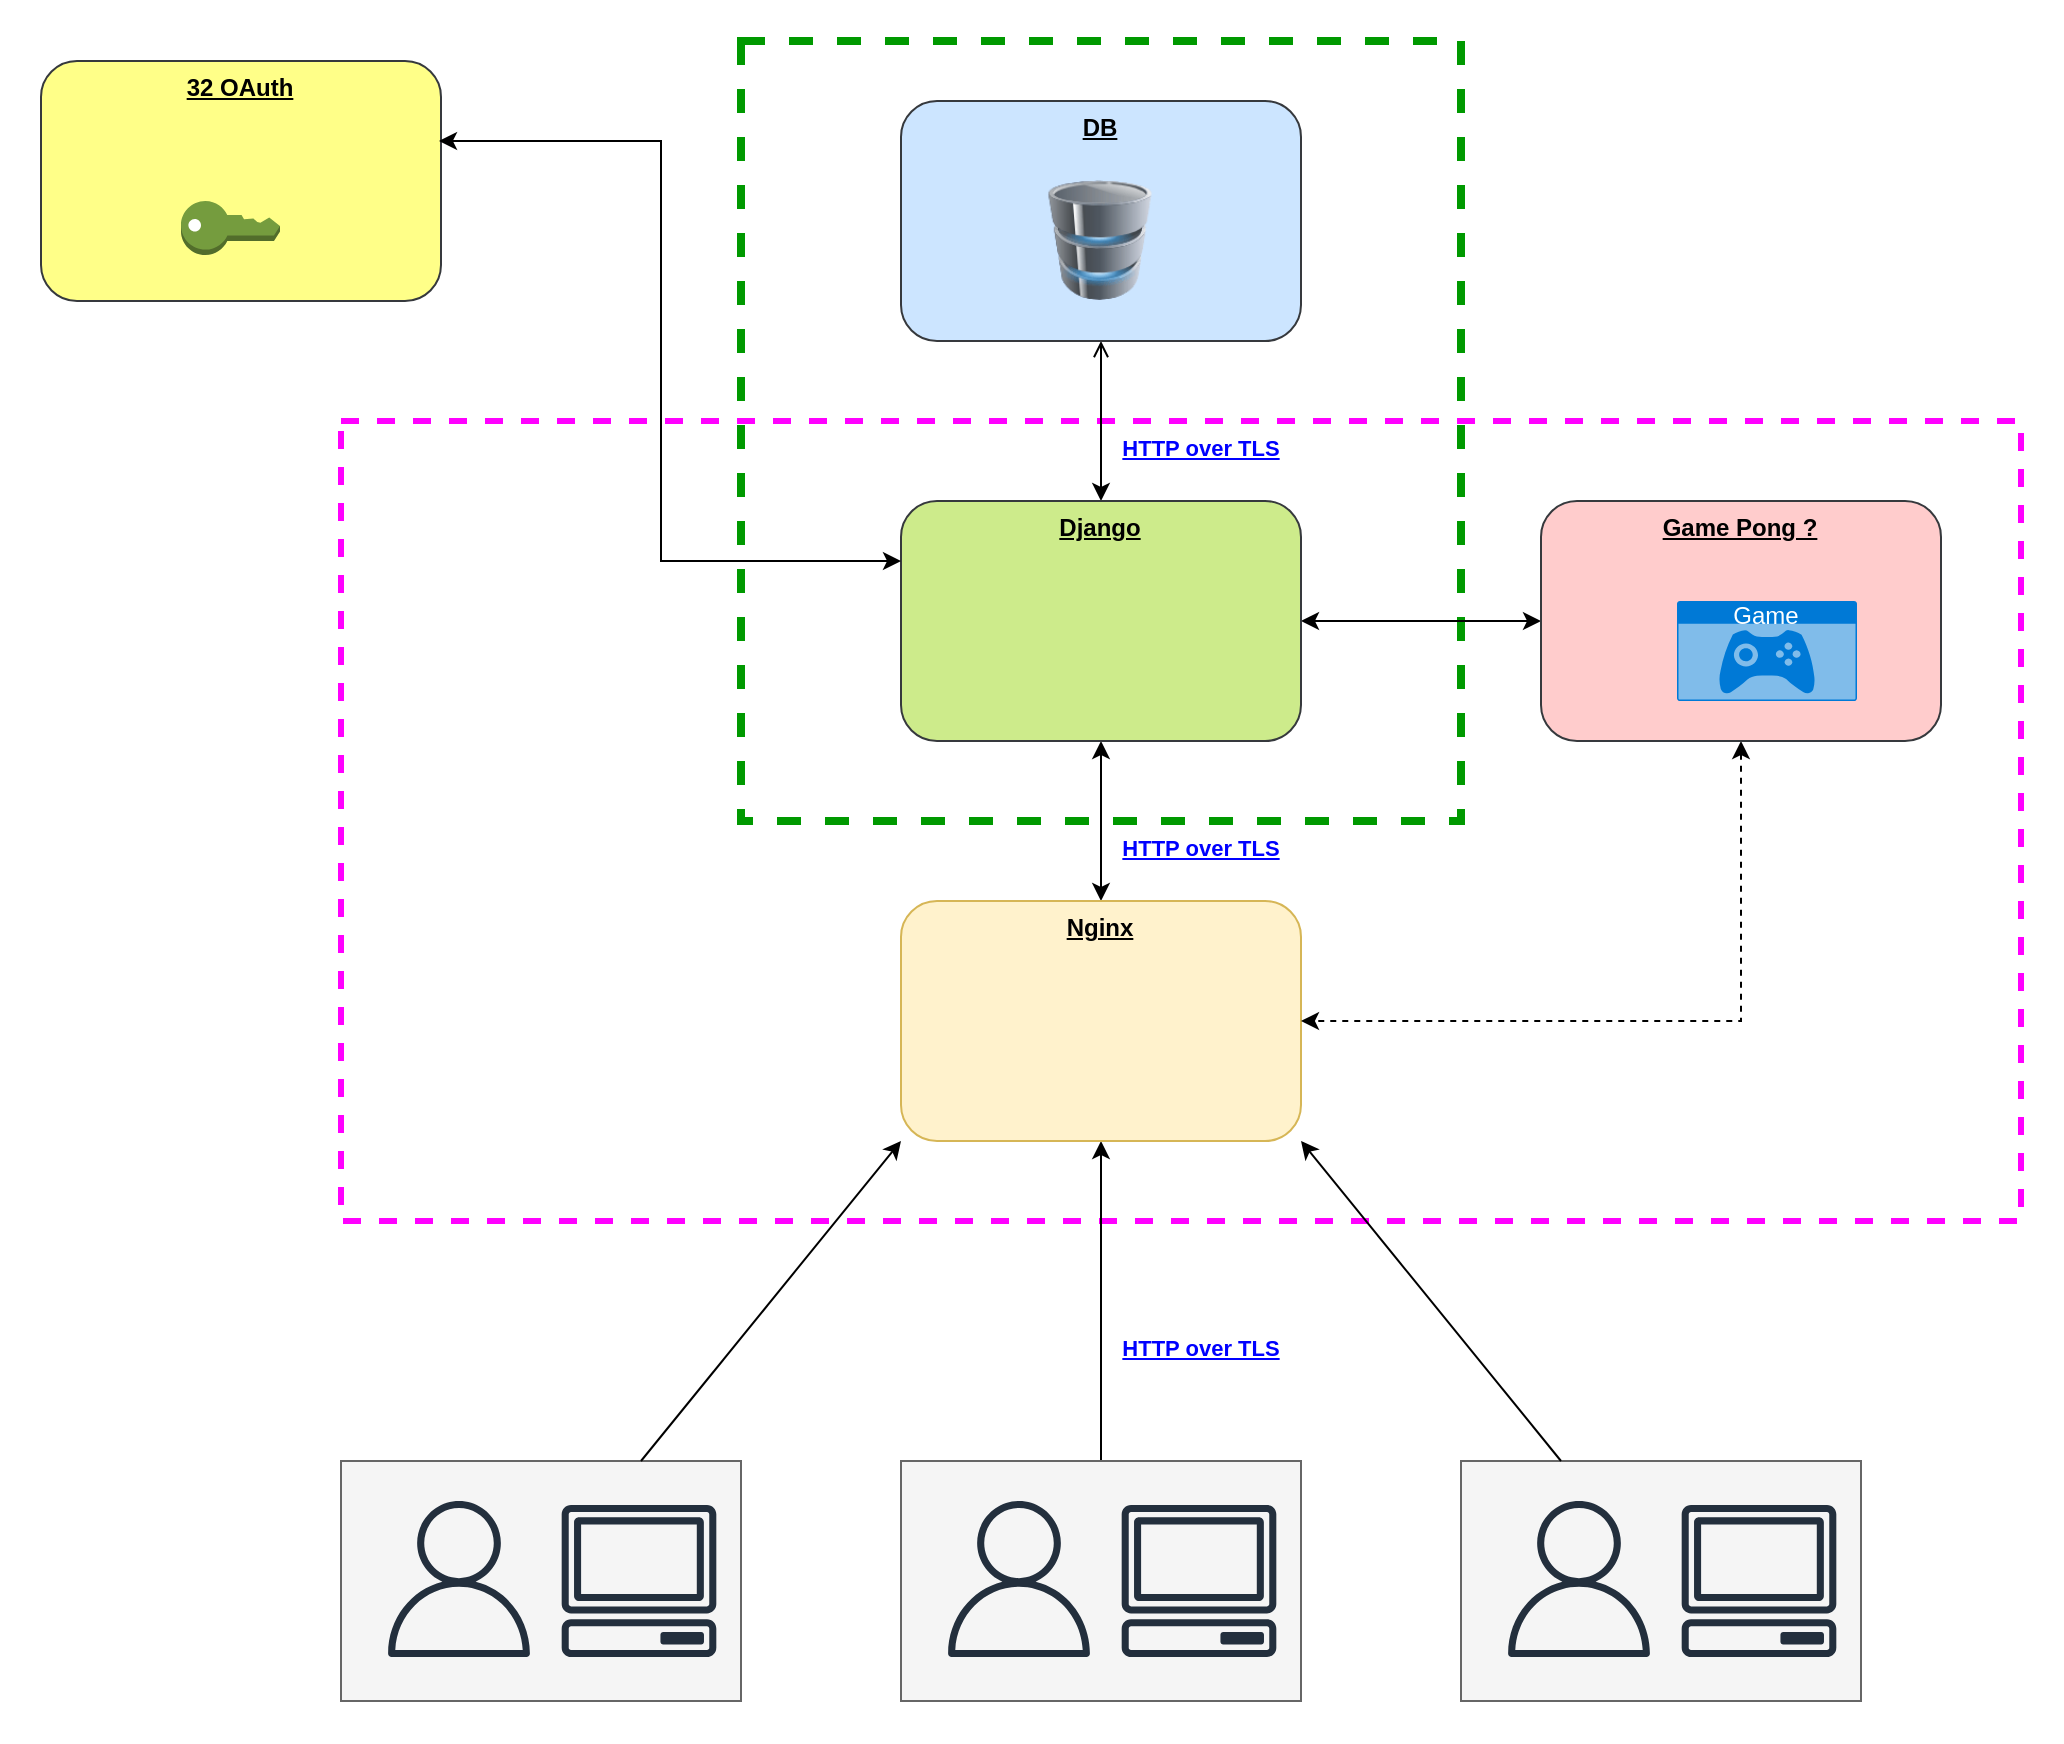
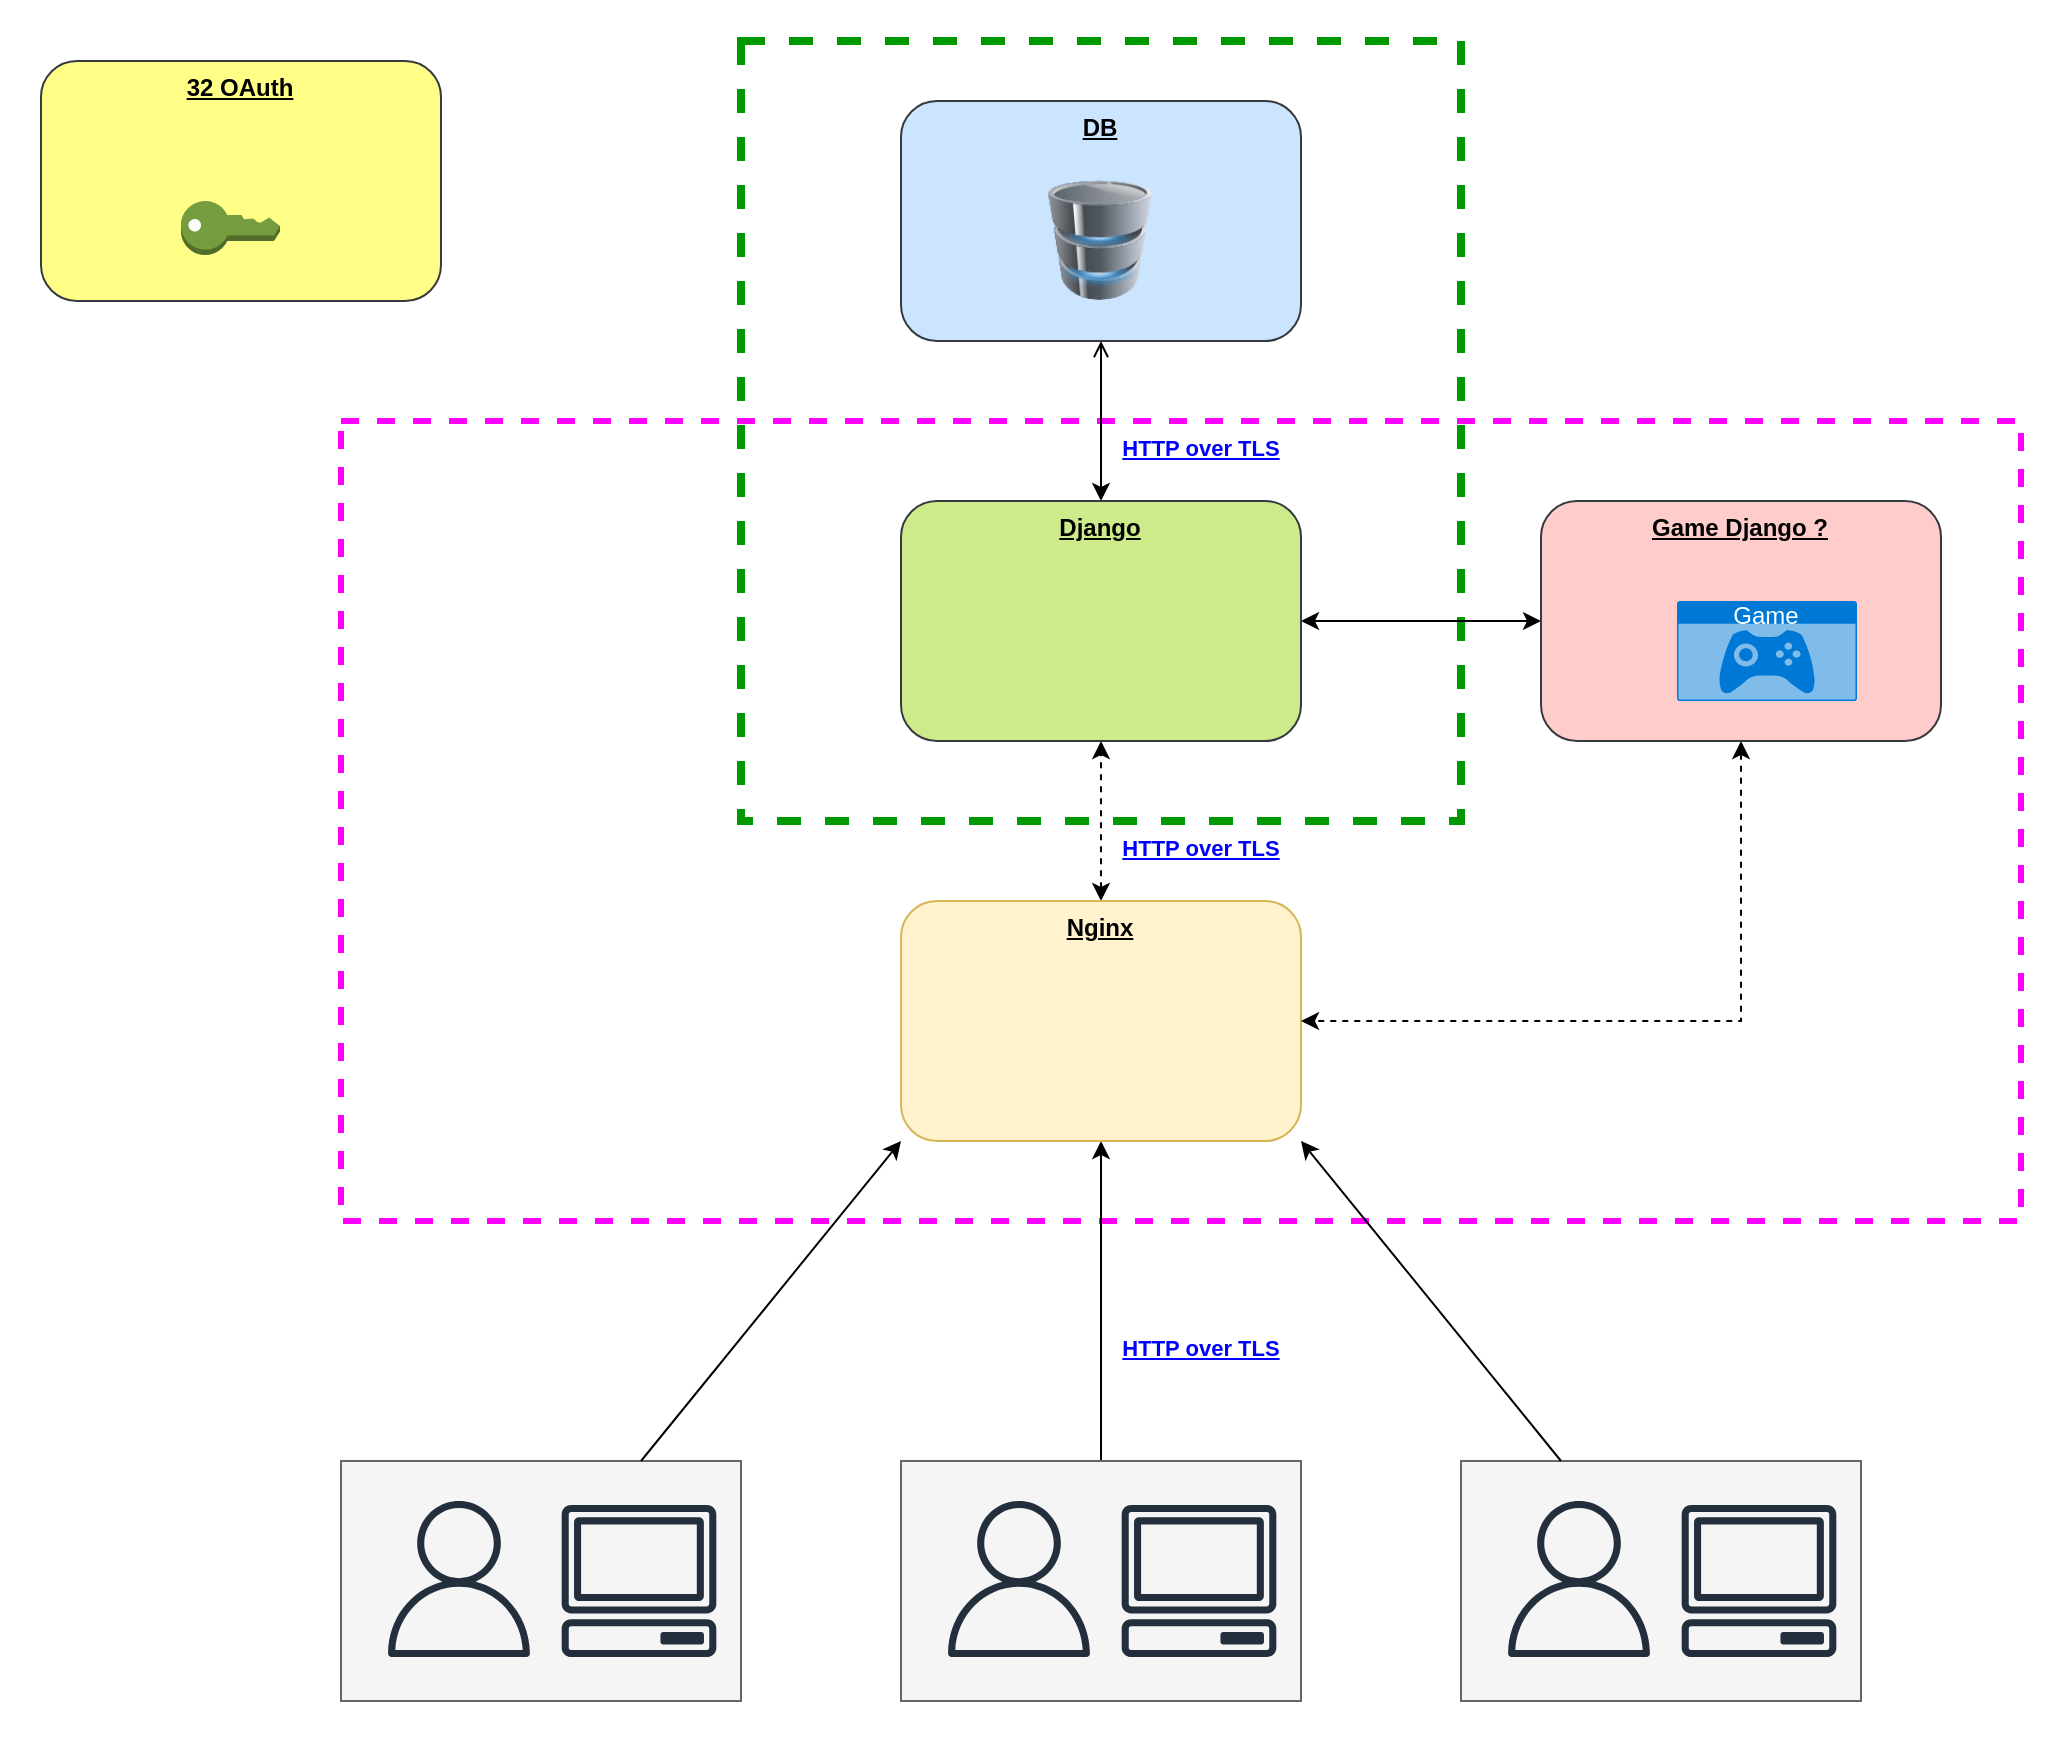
edge "32 OAuth" -- "Django": removed
node "Game Pong ?": label "Game Pong ?" -> "Game Django ?"
edge "Django" -- "Nginx": style solid -> dashed
